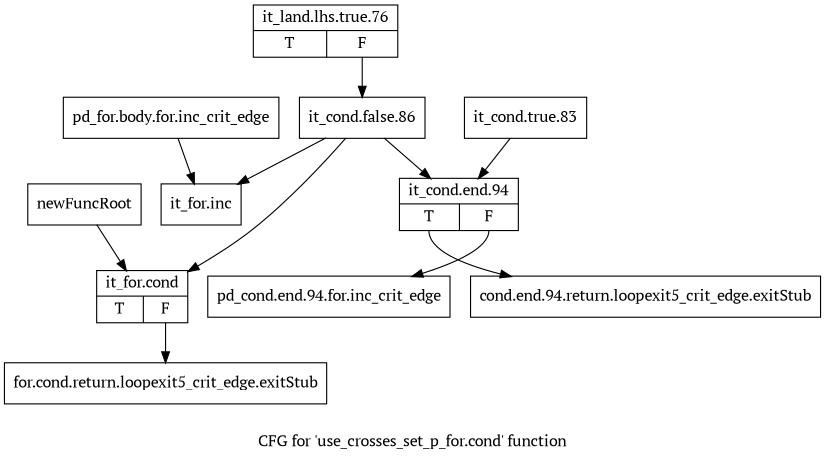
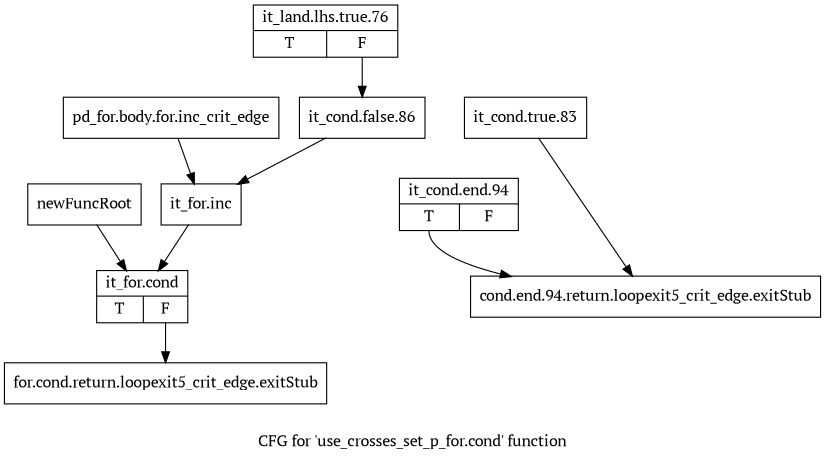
edge "it_cond.true.83" -> "it_cond.end.94": now "it_cond.true.83" -> "cond.end.94.return.loopexit5_crit_edge.exitStub"
edge "it_cond.false.86" -> "it_cond.end.94": removed
edge "it_cond.false.86" -> "it_for.cond": now "it_for.inc" -> "it_for.cond"
node "pd_cond.end.94.for.inc_crit_edge": removed
